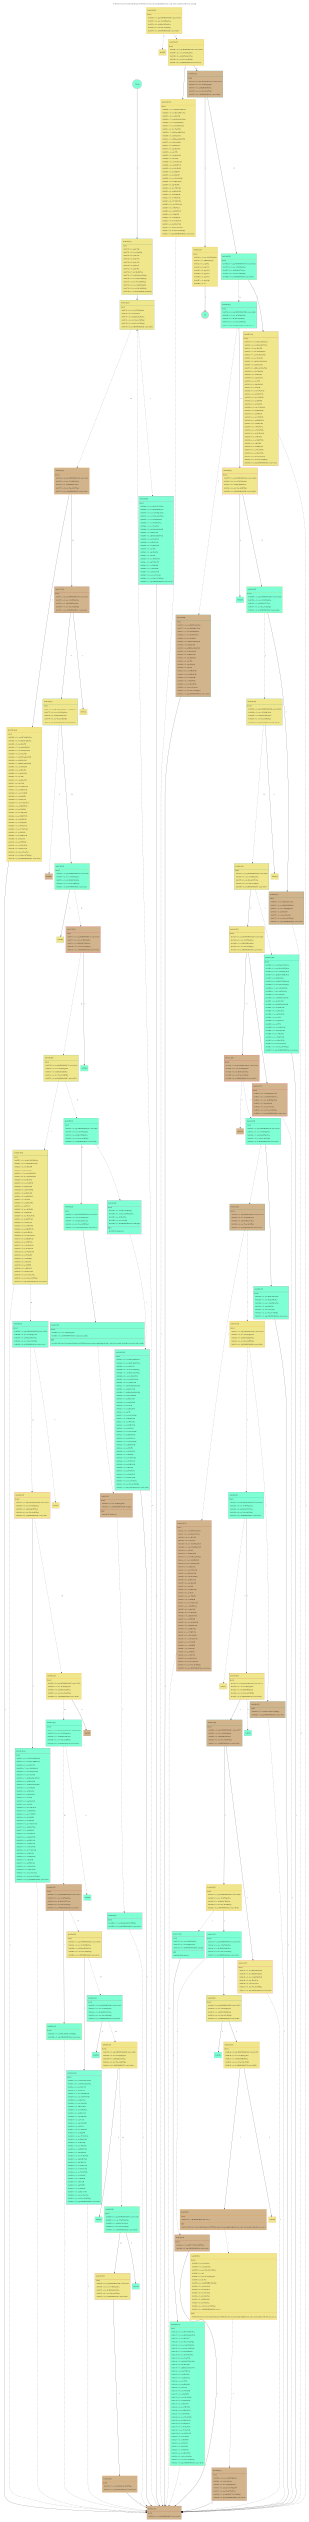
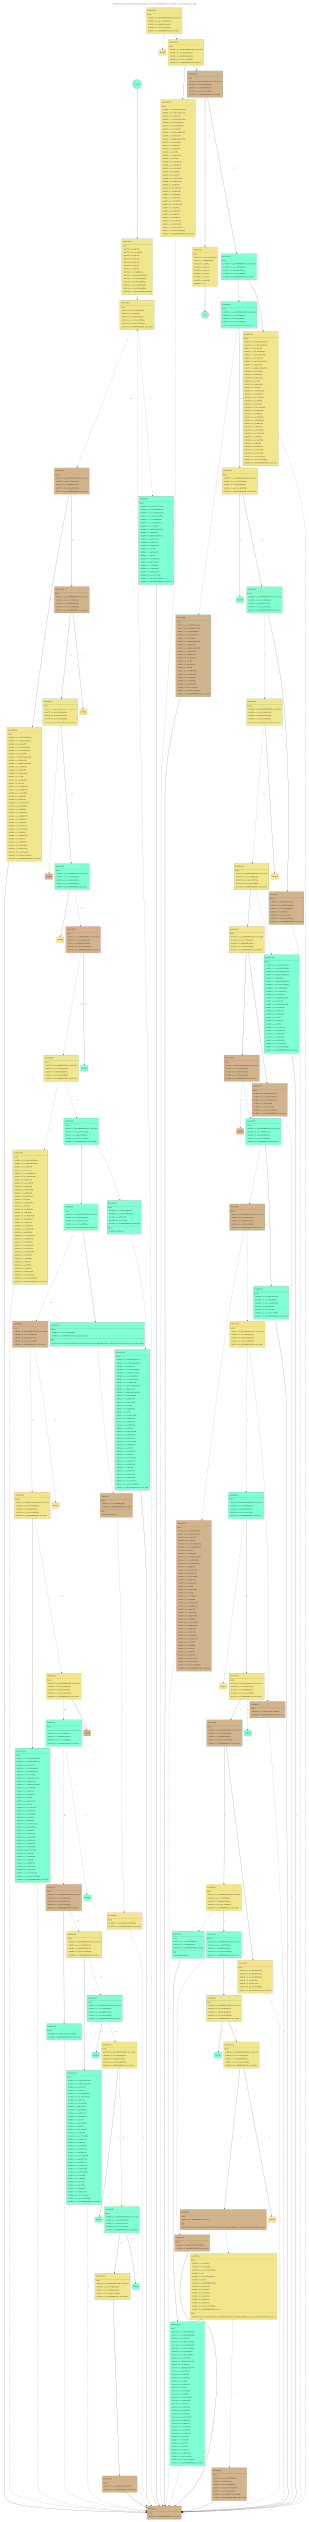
edge "0x4022b7 [134]" -> "0x401828 [25]": now "0x40180f [25]" -> "0x401828 [25]"
node "0x401828 [25]": fillcolor aquamarine -> tan
node "0x4020f2 [12]": fillcolor aquamarine -> khaki
